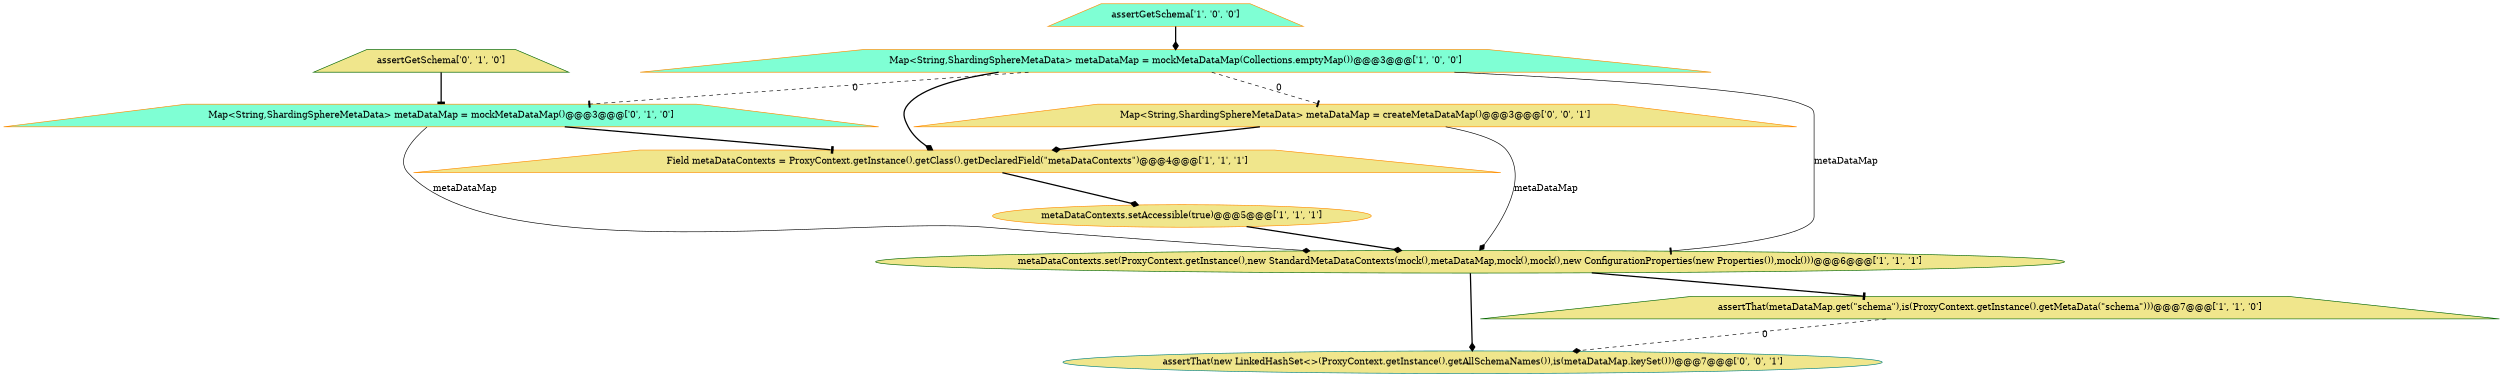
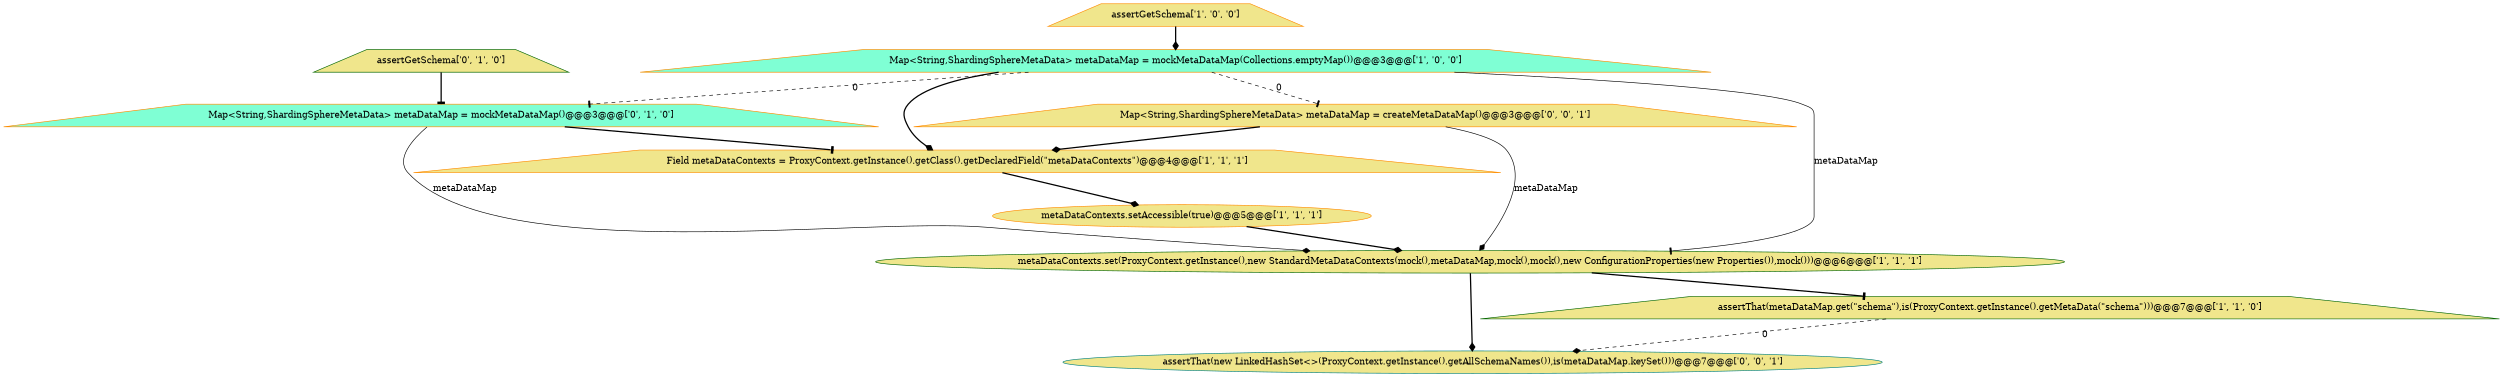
node "assertGetSchema['1', '0', '0']": fillcolor aquamarine -> khaki
